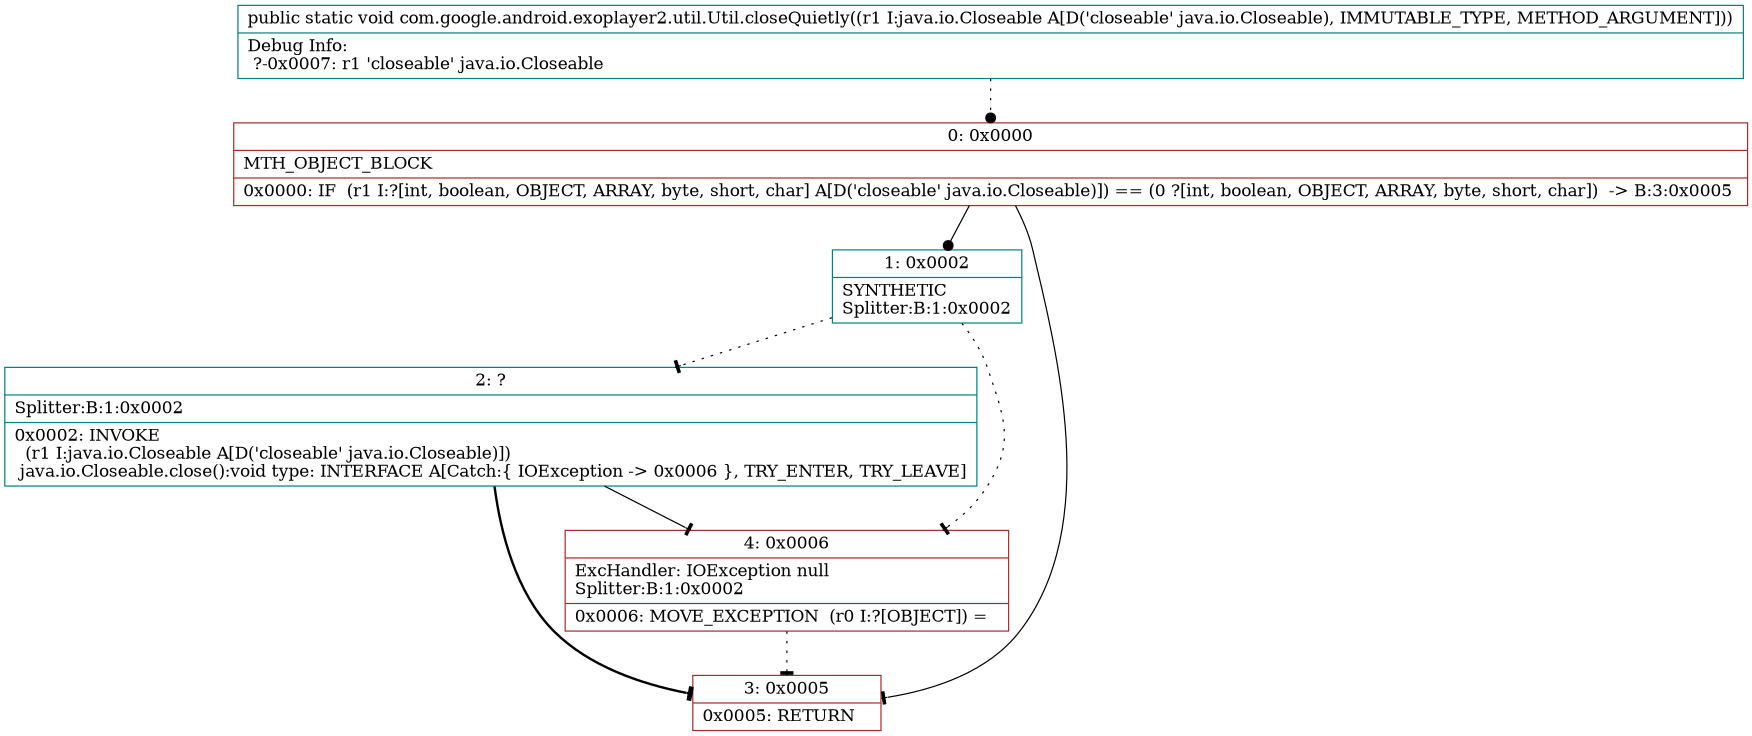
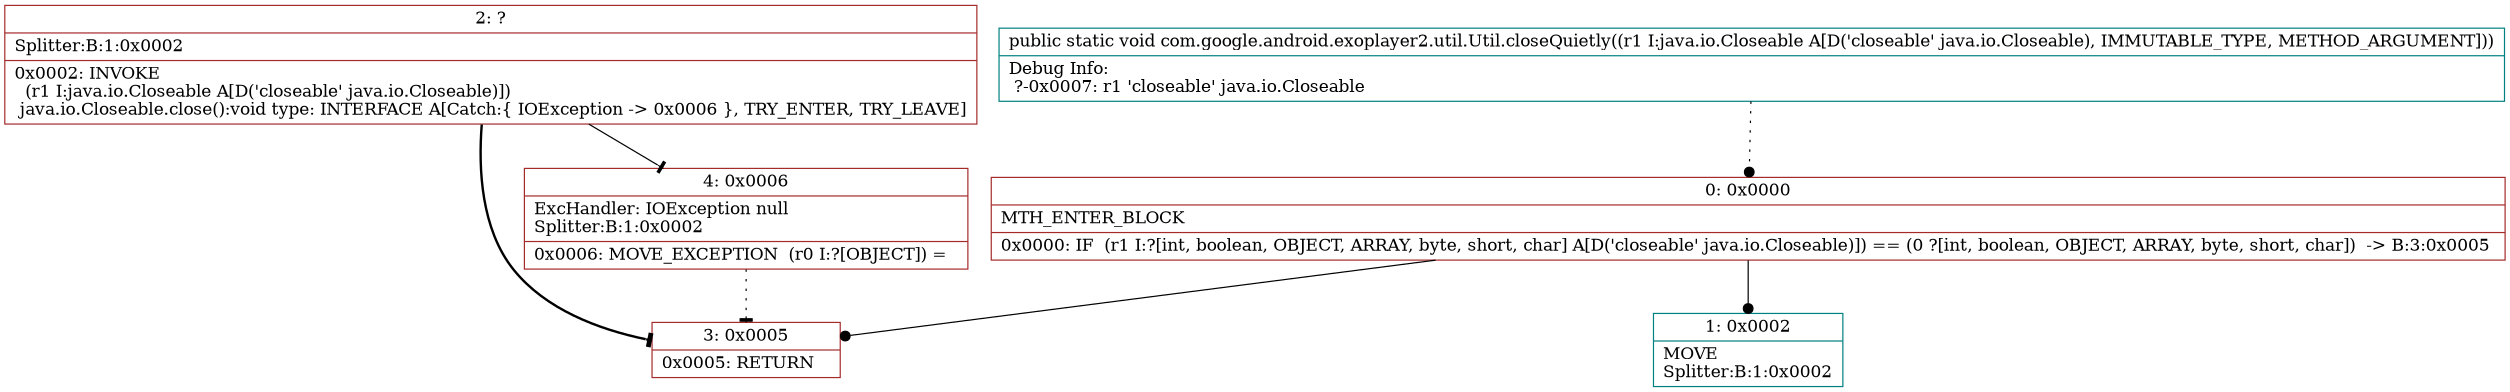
node "0: 0x0000": text "MTH_OBJECT_BLOCK" -> "MTH_ENTER_BLOCK"
node "1: 0x0002": text "SYNTHETIC" -> "MOVE"
edge "1: 0x0002" -> "2: ?": removed
node "2: ?": color teal -> brown
edge "1: 0x0002" -> "4: 0x0006": removed
edge "0: 0x0000" -> "3: 0x0005": arrowhead tee -> dot
